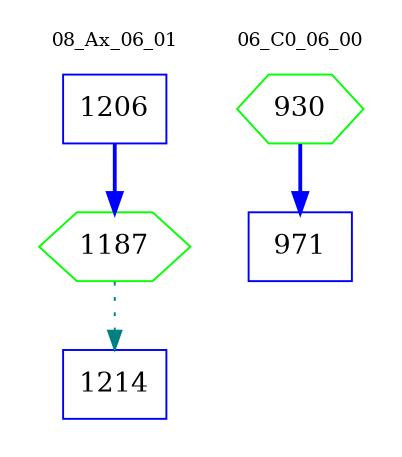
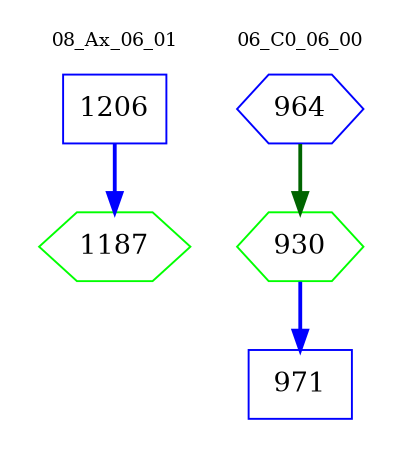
node "964": added
node "1214": removed
